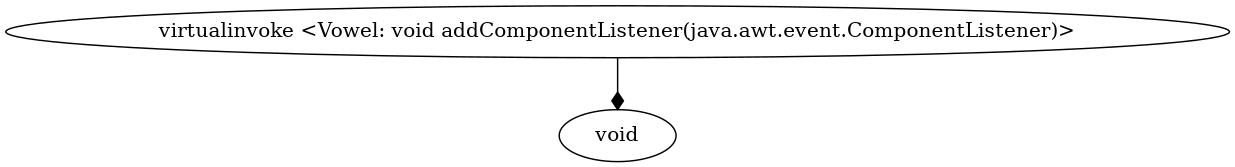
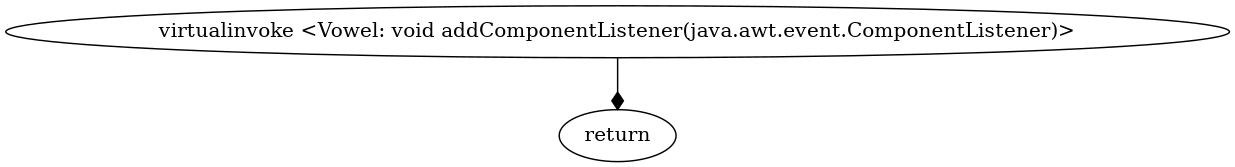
node "void": label "void" -> "return"
